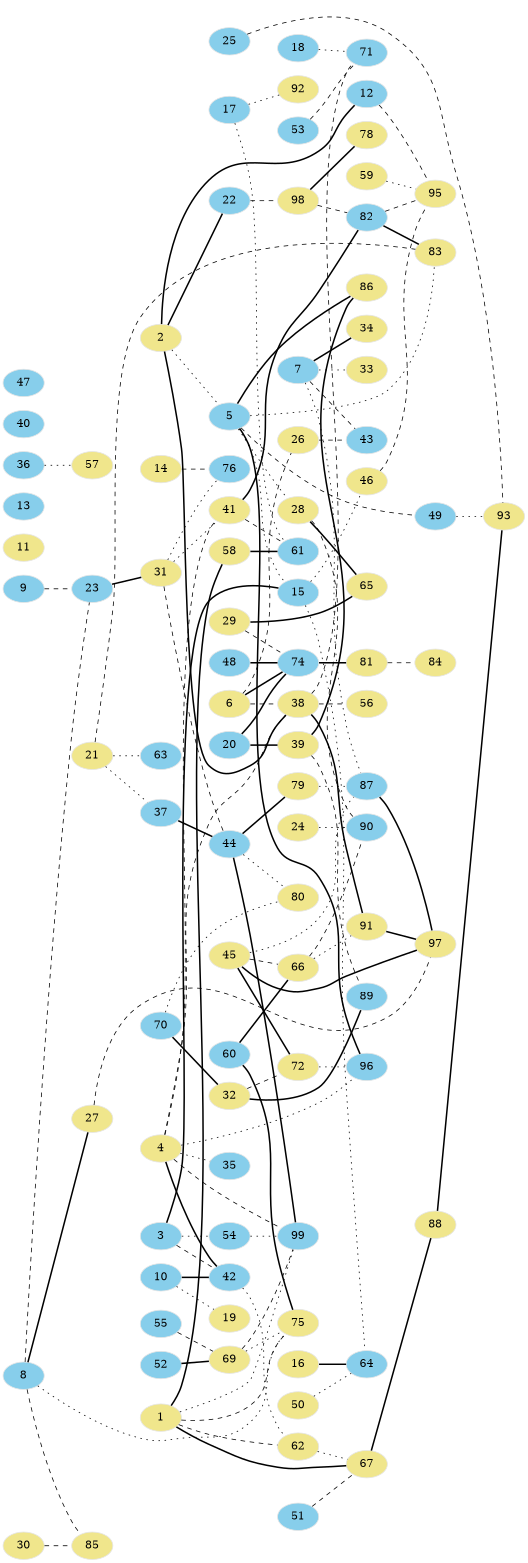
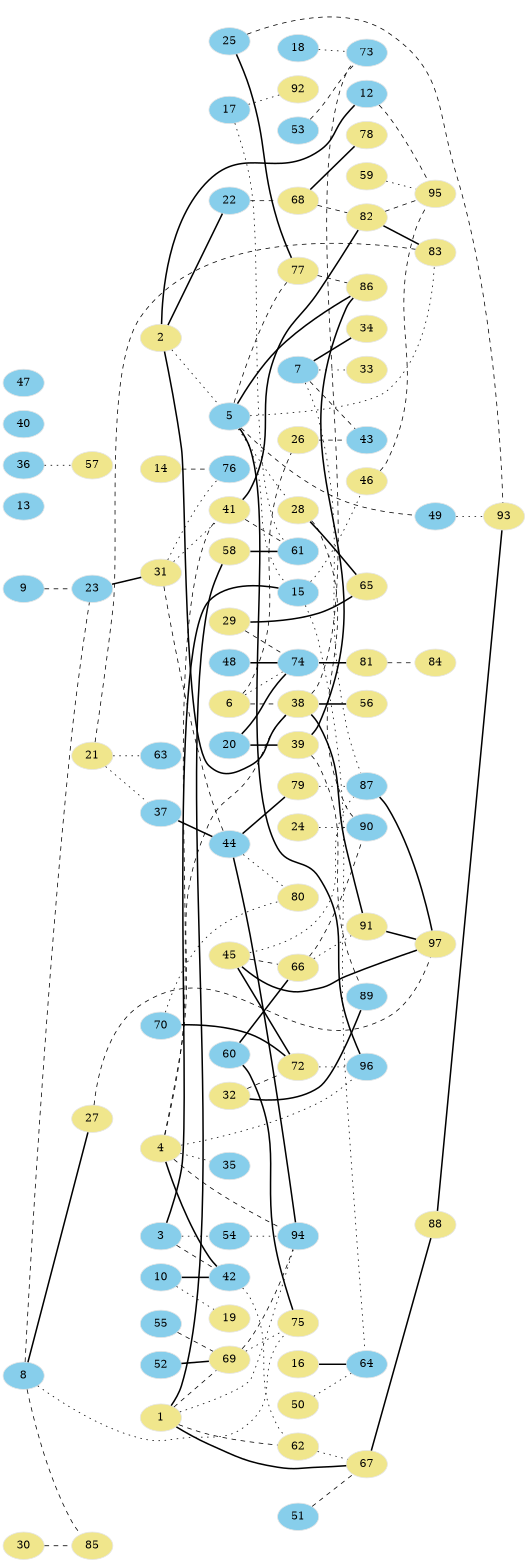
node "71": label "71" -> "73"
node "98": label "98" -> "68"
node "82": fillcolor skyblue -> khaki
node "77": added
node "11": removed
edge "74" -- "6": style bold -> dotted
edge "38" -- "56": style dashed -> bold
edge "70" -- "32": now "70" -- "72"
node "99": label "99" -> "94"
edge "75" -- "1": now "69" -- "1"
